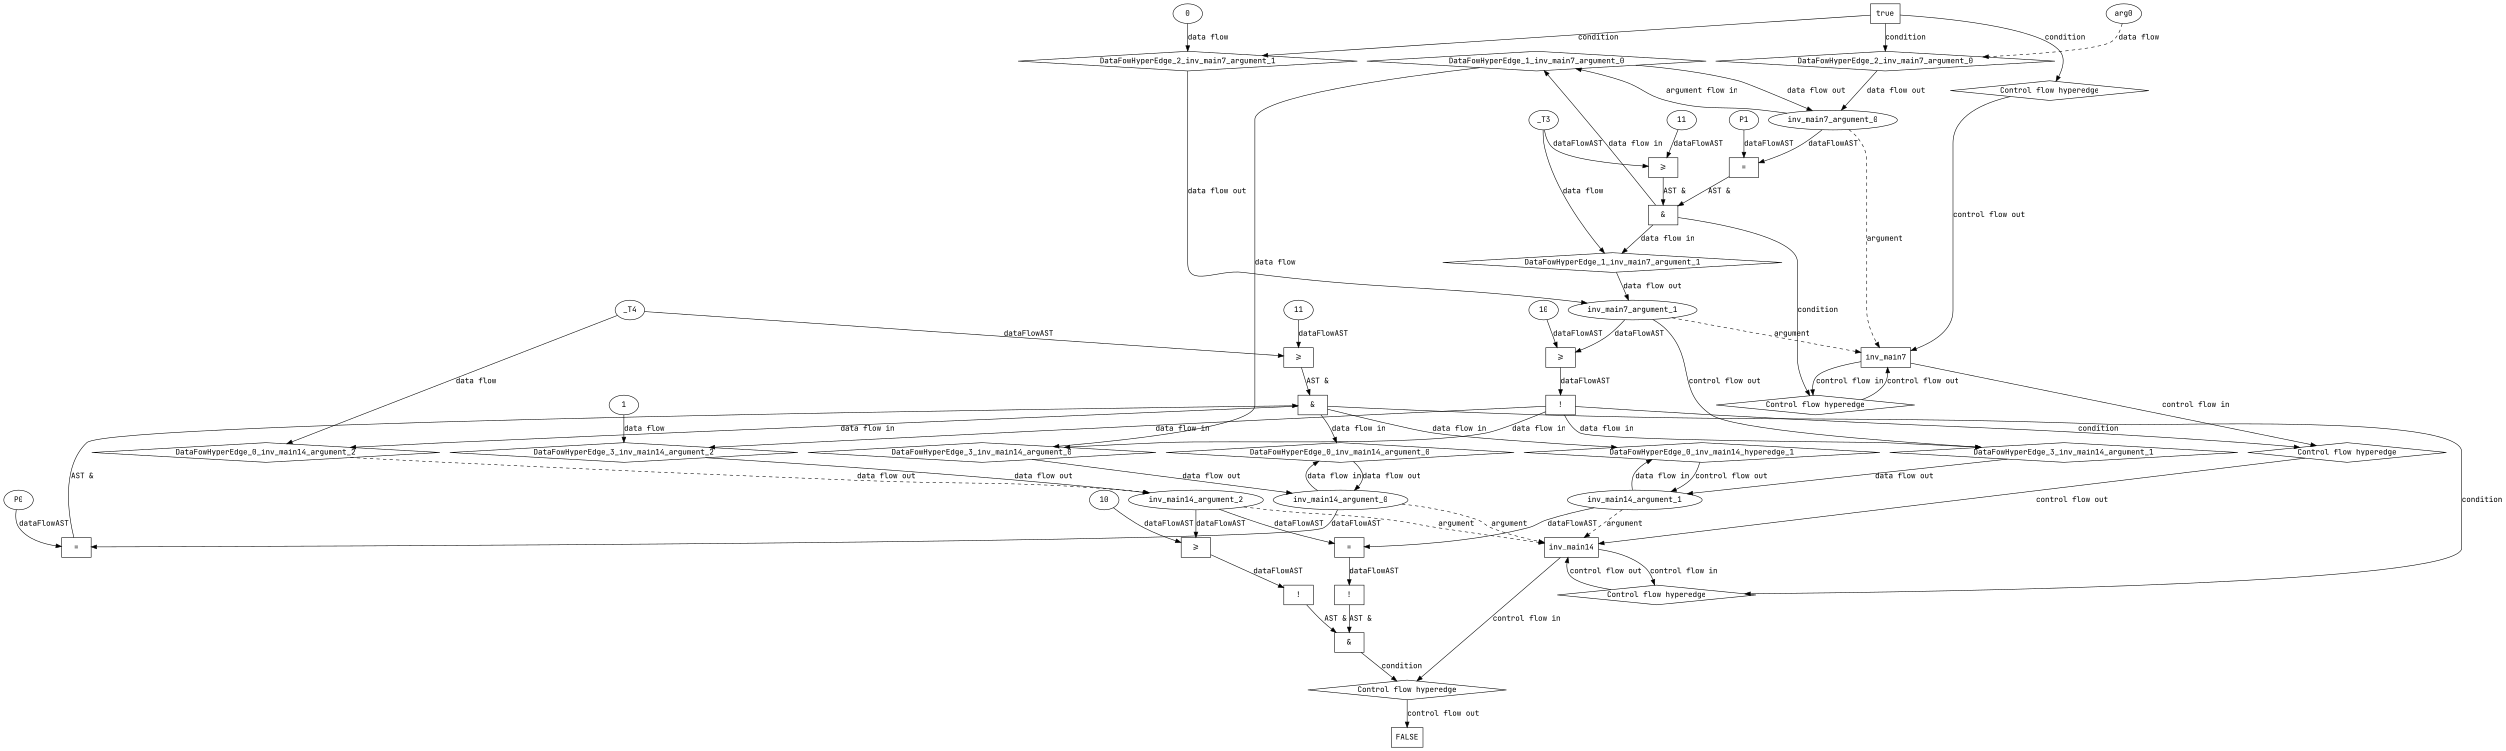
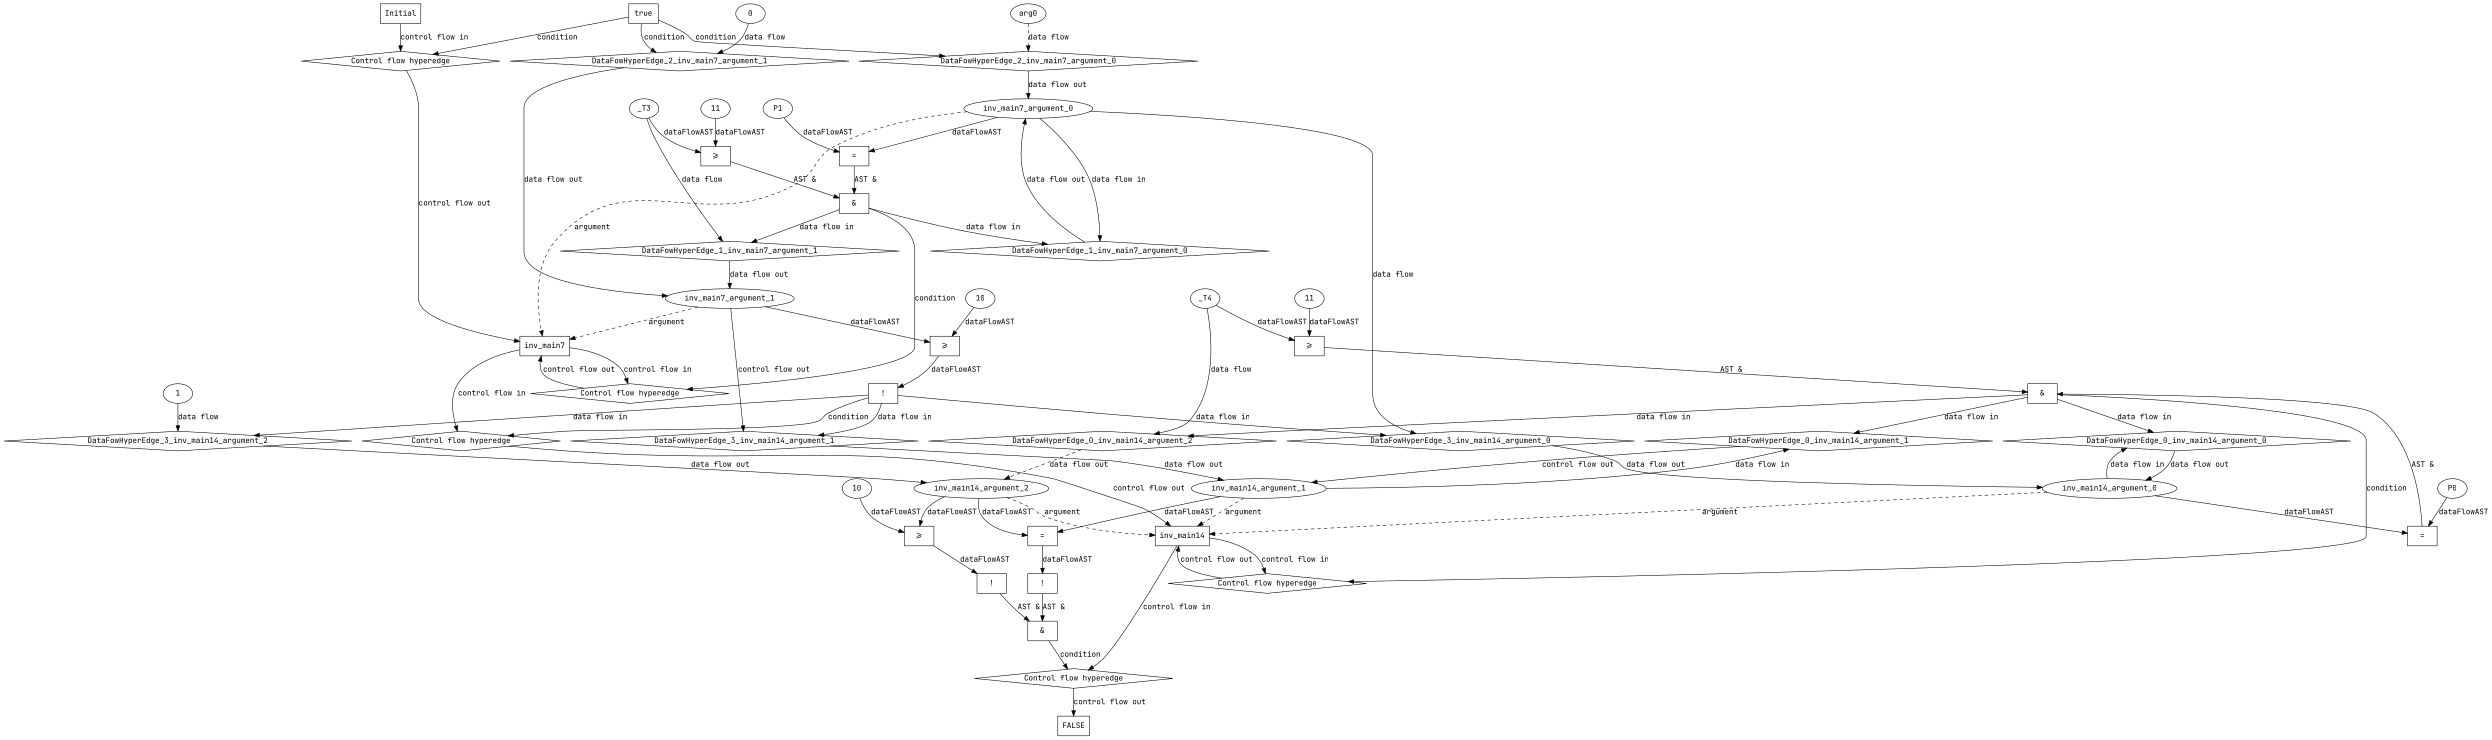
node "Initial": added
edge "inv_main7_argument_0" -> "DataFowHyperEdge_1_inv_main7_argument_0": label "argument flow in" -> "data flow in"
edge "DataFowHyperEdge_1_inv_main7_argument_0" -> "DataFowHyperEdge_3_inv_main14_argument_0": now "inv_main7_argument_0" -> "DataFowHyperEdge_3_inv_main14_argument_0"
node "DataFowHyperEdge_0_inv_main14_hyperedge_1": label "DataFowHyperEdge_0_inv_main14_hyperedge_1" -> "DataFowHyperEdge_0_inv_main14_argument_1"
